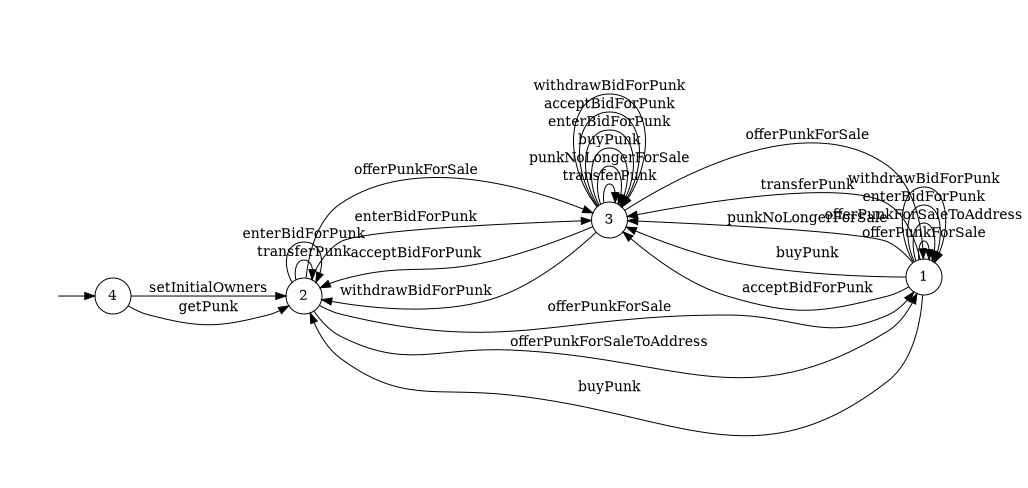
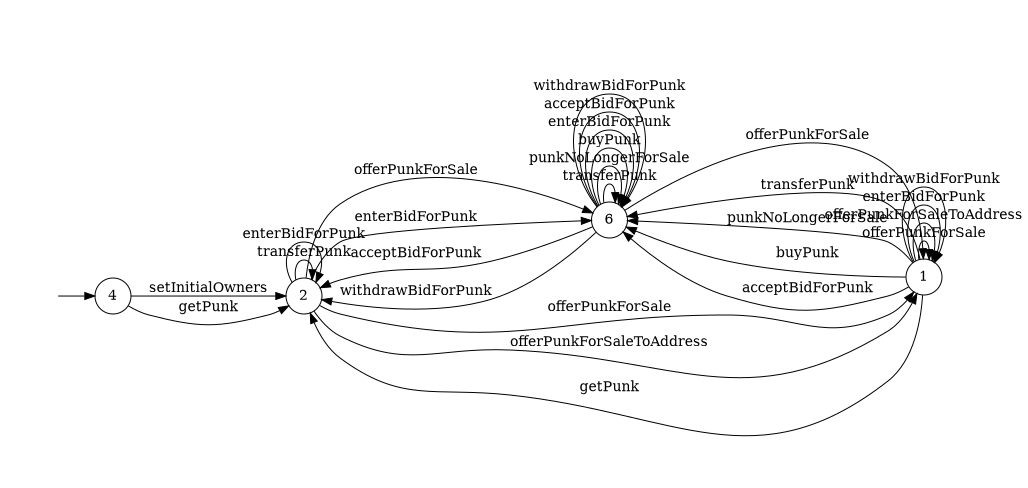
node "3": label "3" -> "6"
edge "1" -> "2": label "buyPunk" -> "getPunk"
